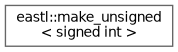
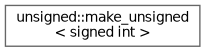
node "eastl::make_unsigned < signed int >": label "eastl::make_unsigned < signed int >" -> "unsigned::make_unsigned < signed int >"
